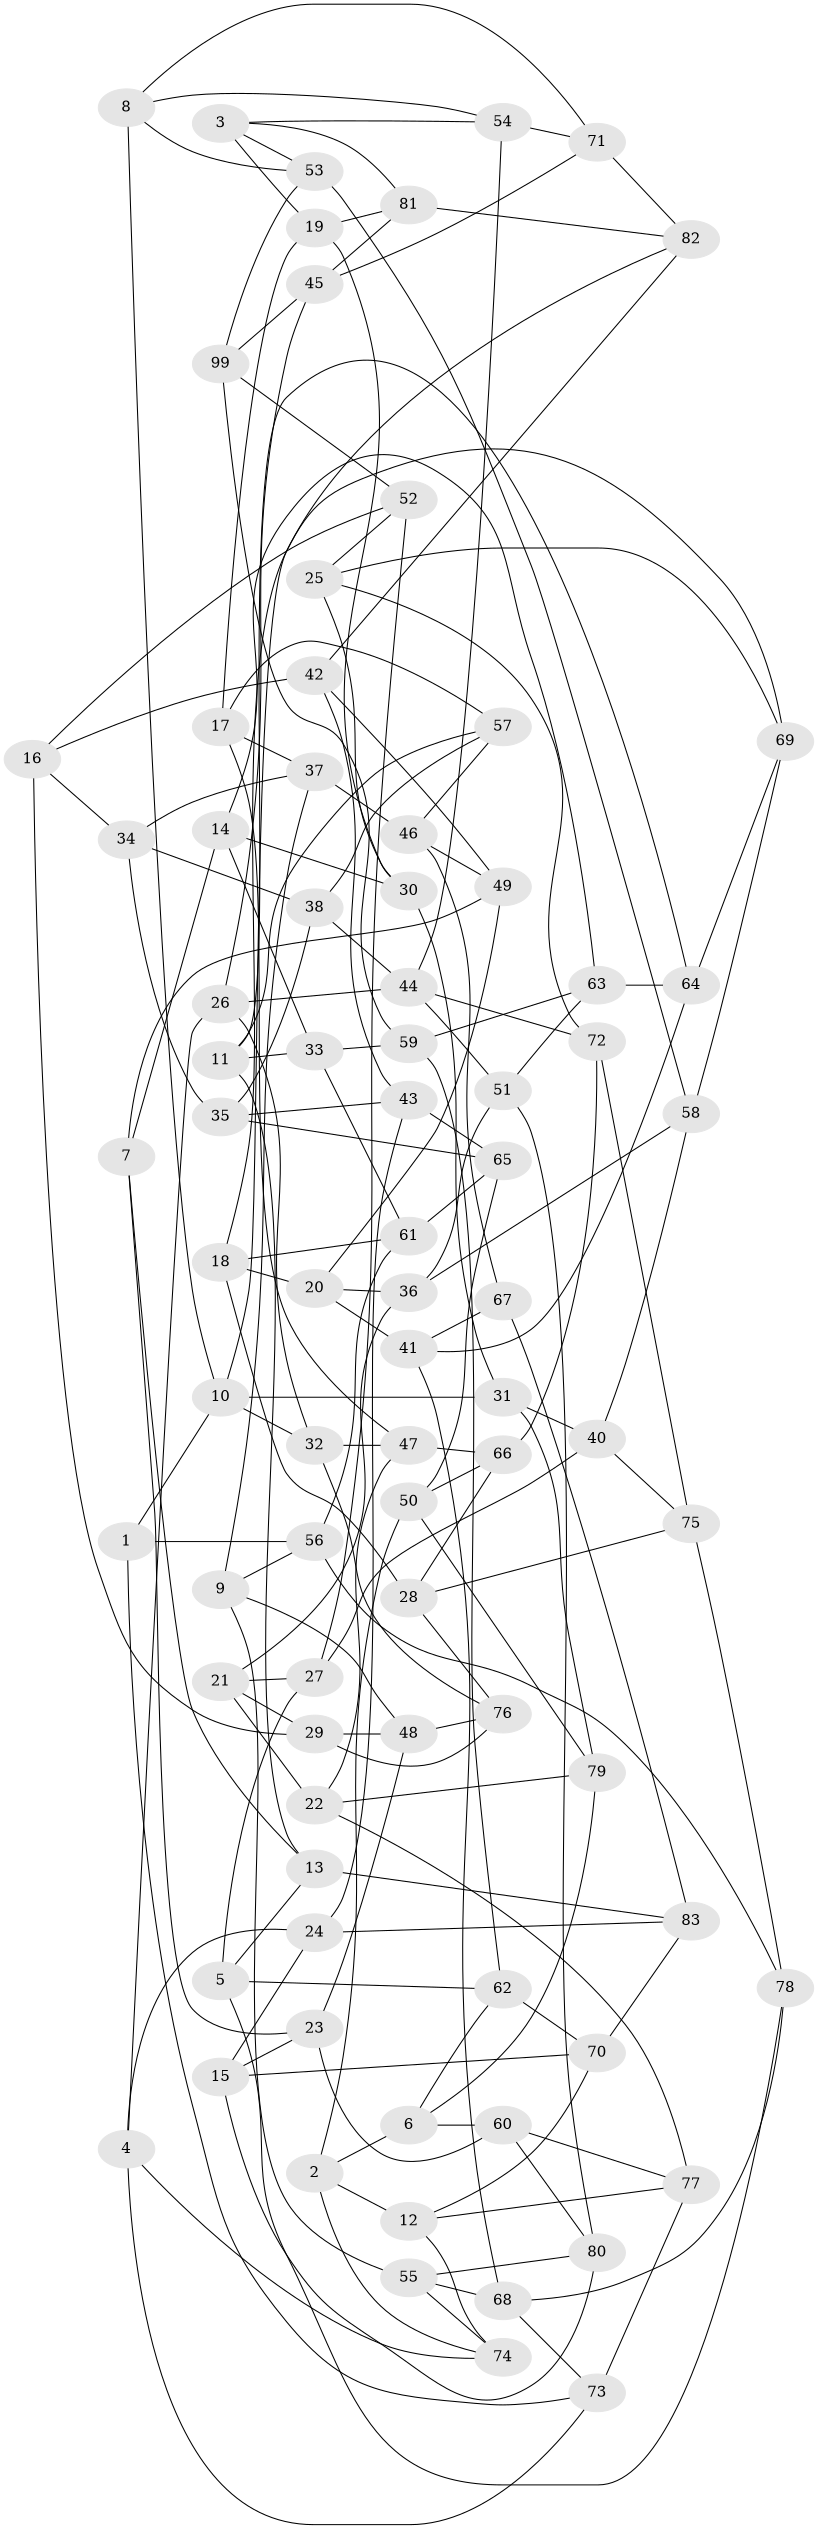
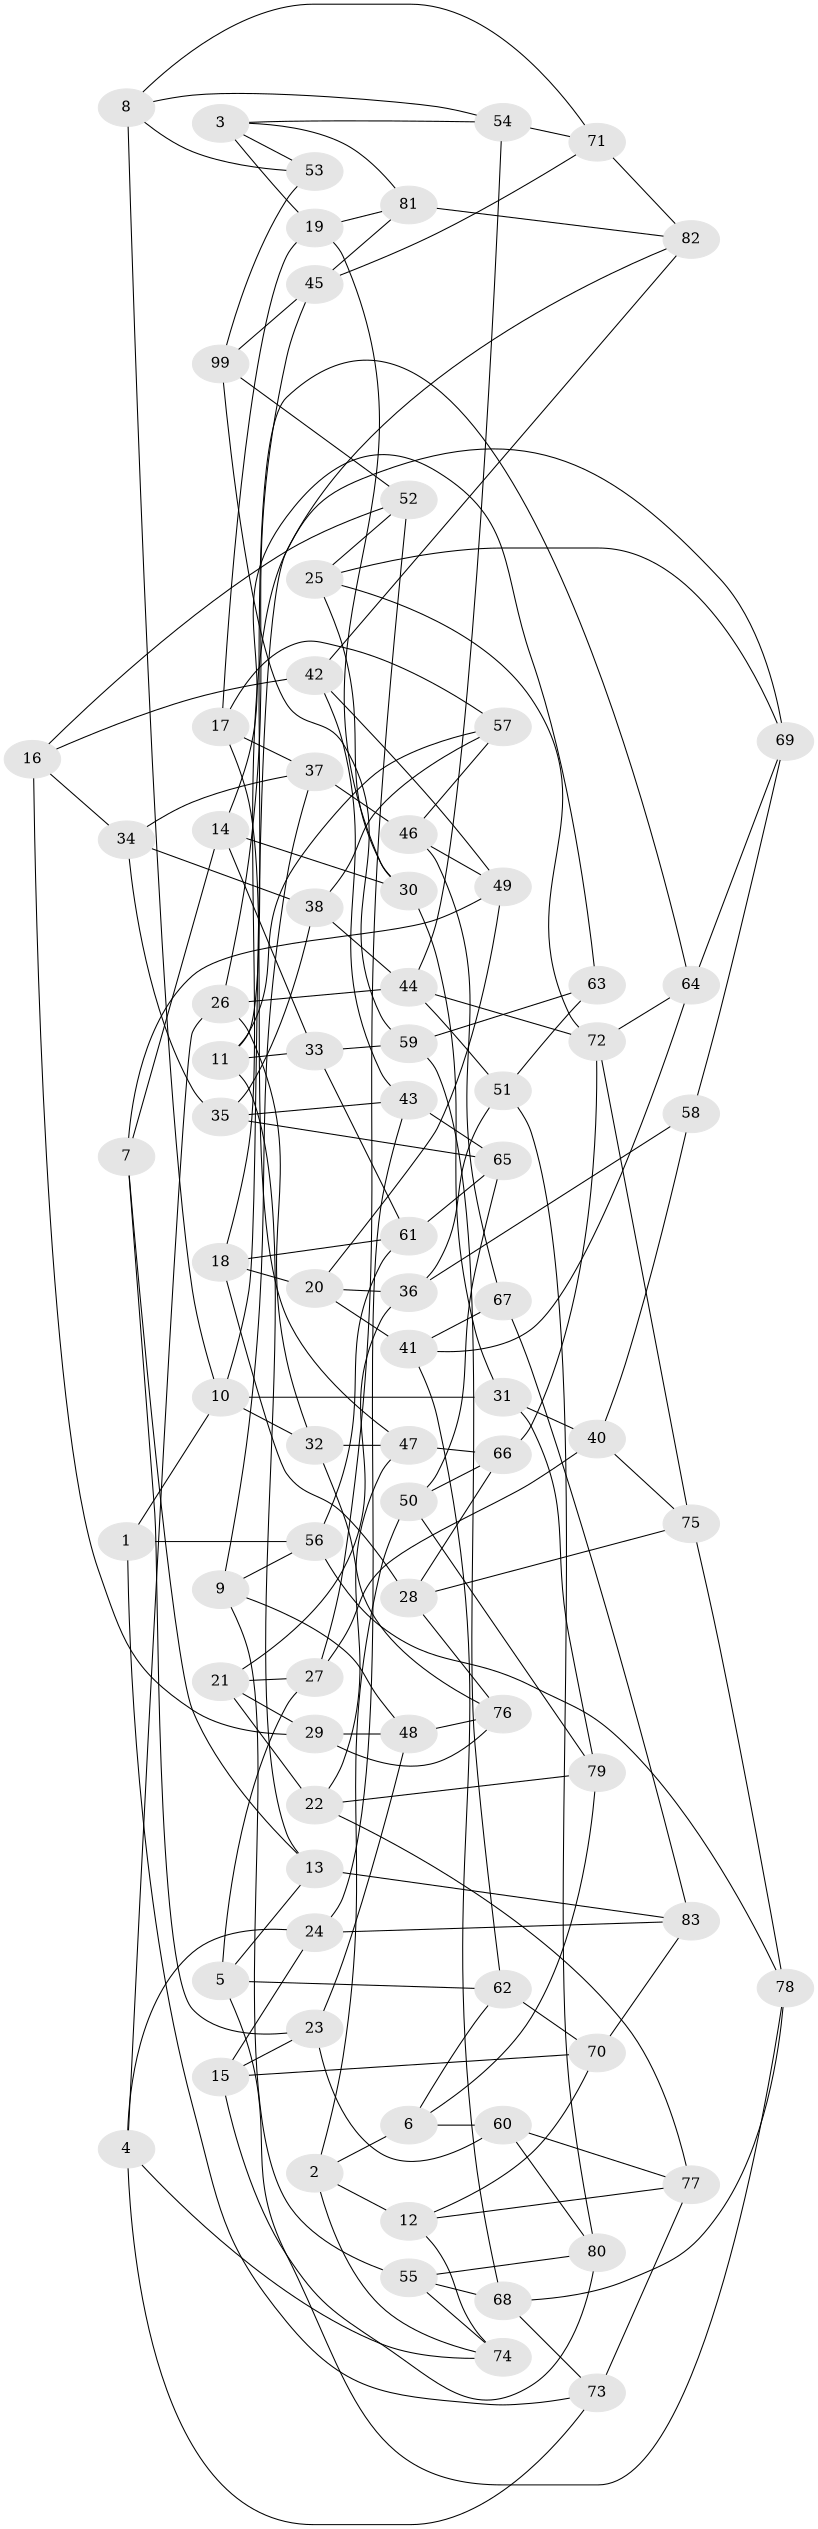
edge "53" -- "58": removed
edge "63" -- "64": now "72" -- "64"
